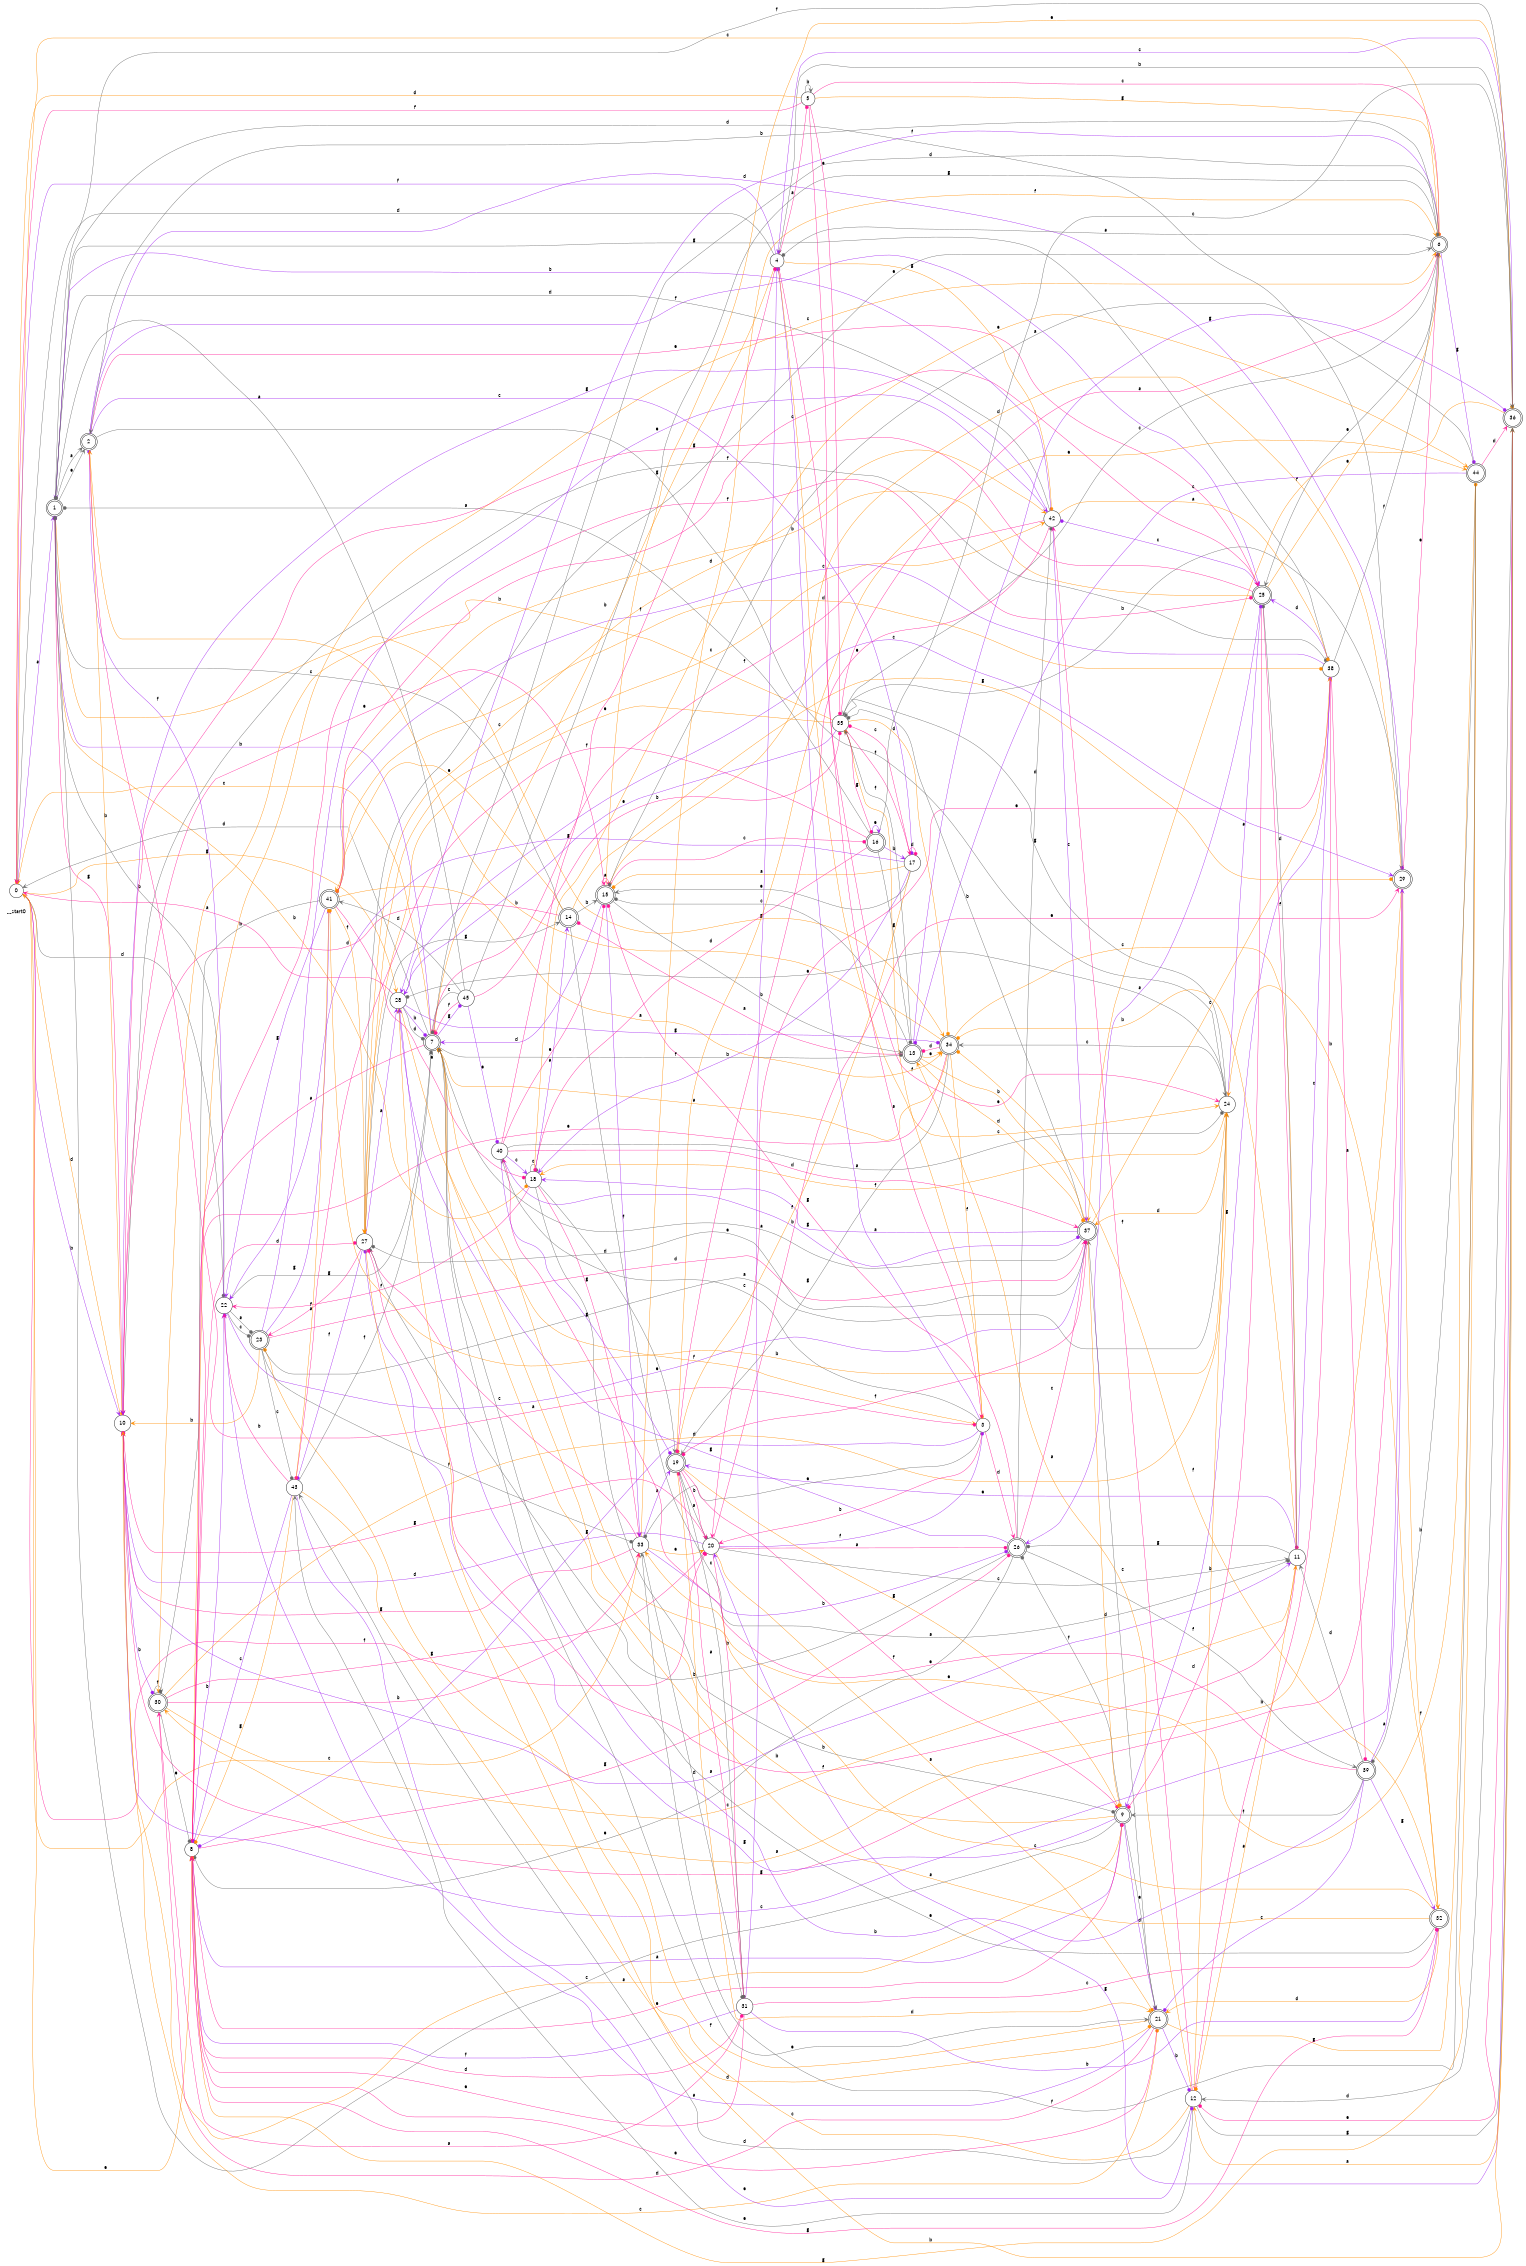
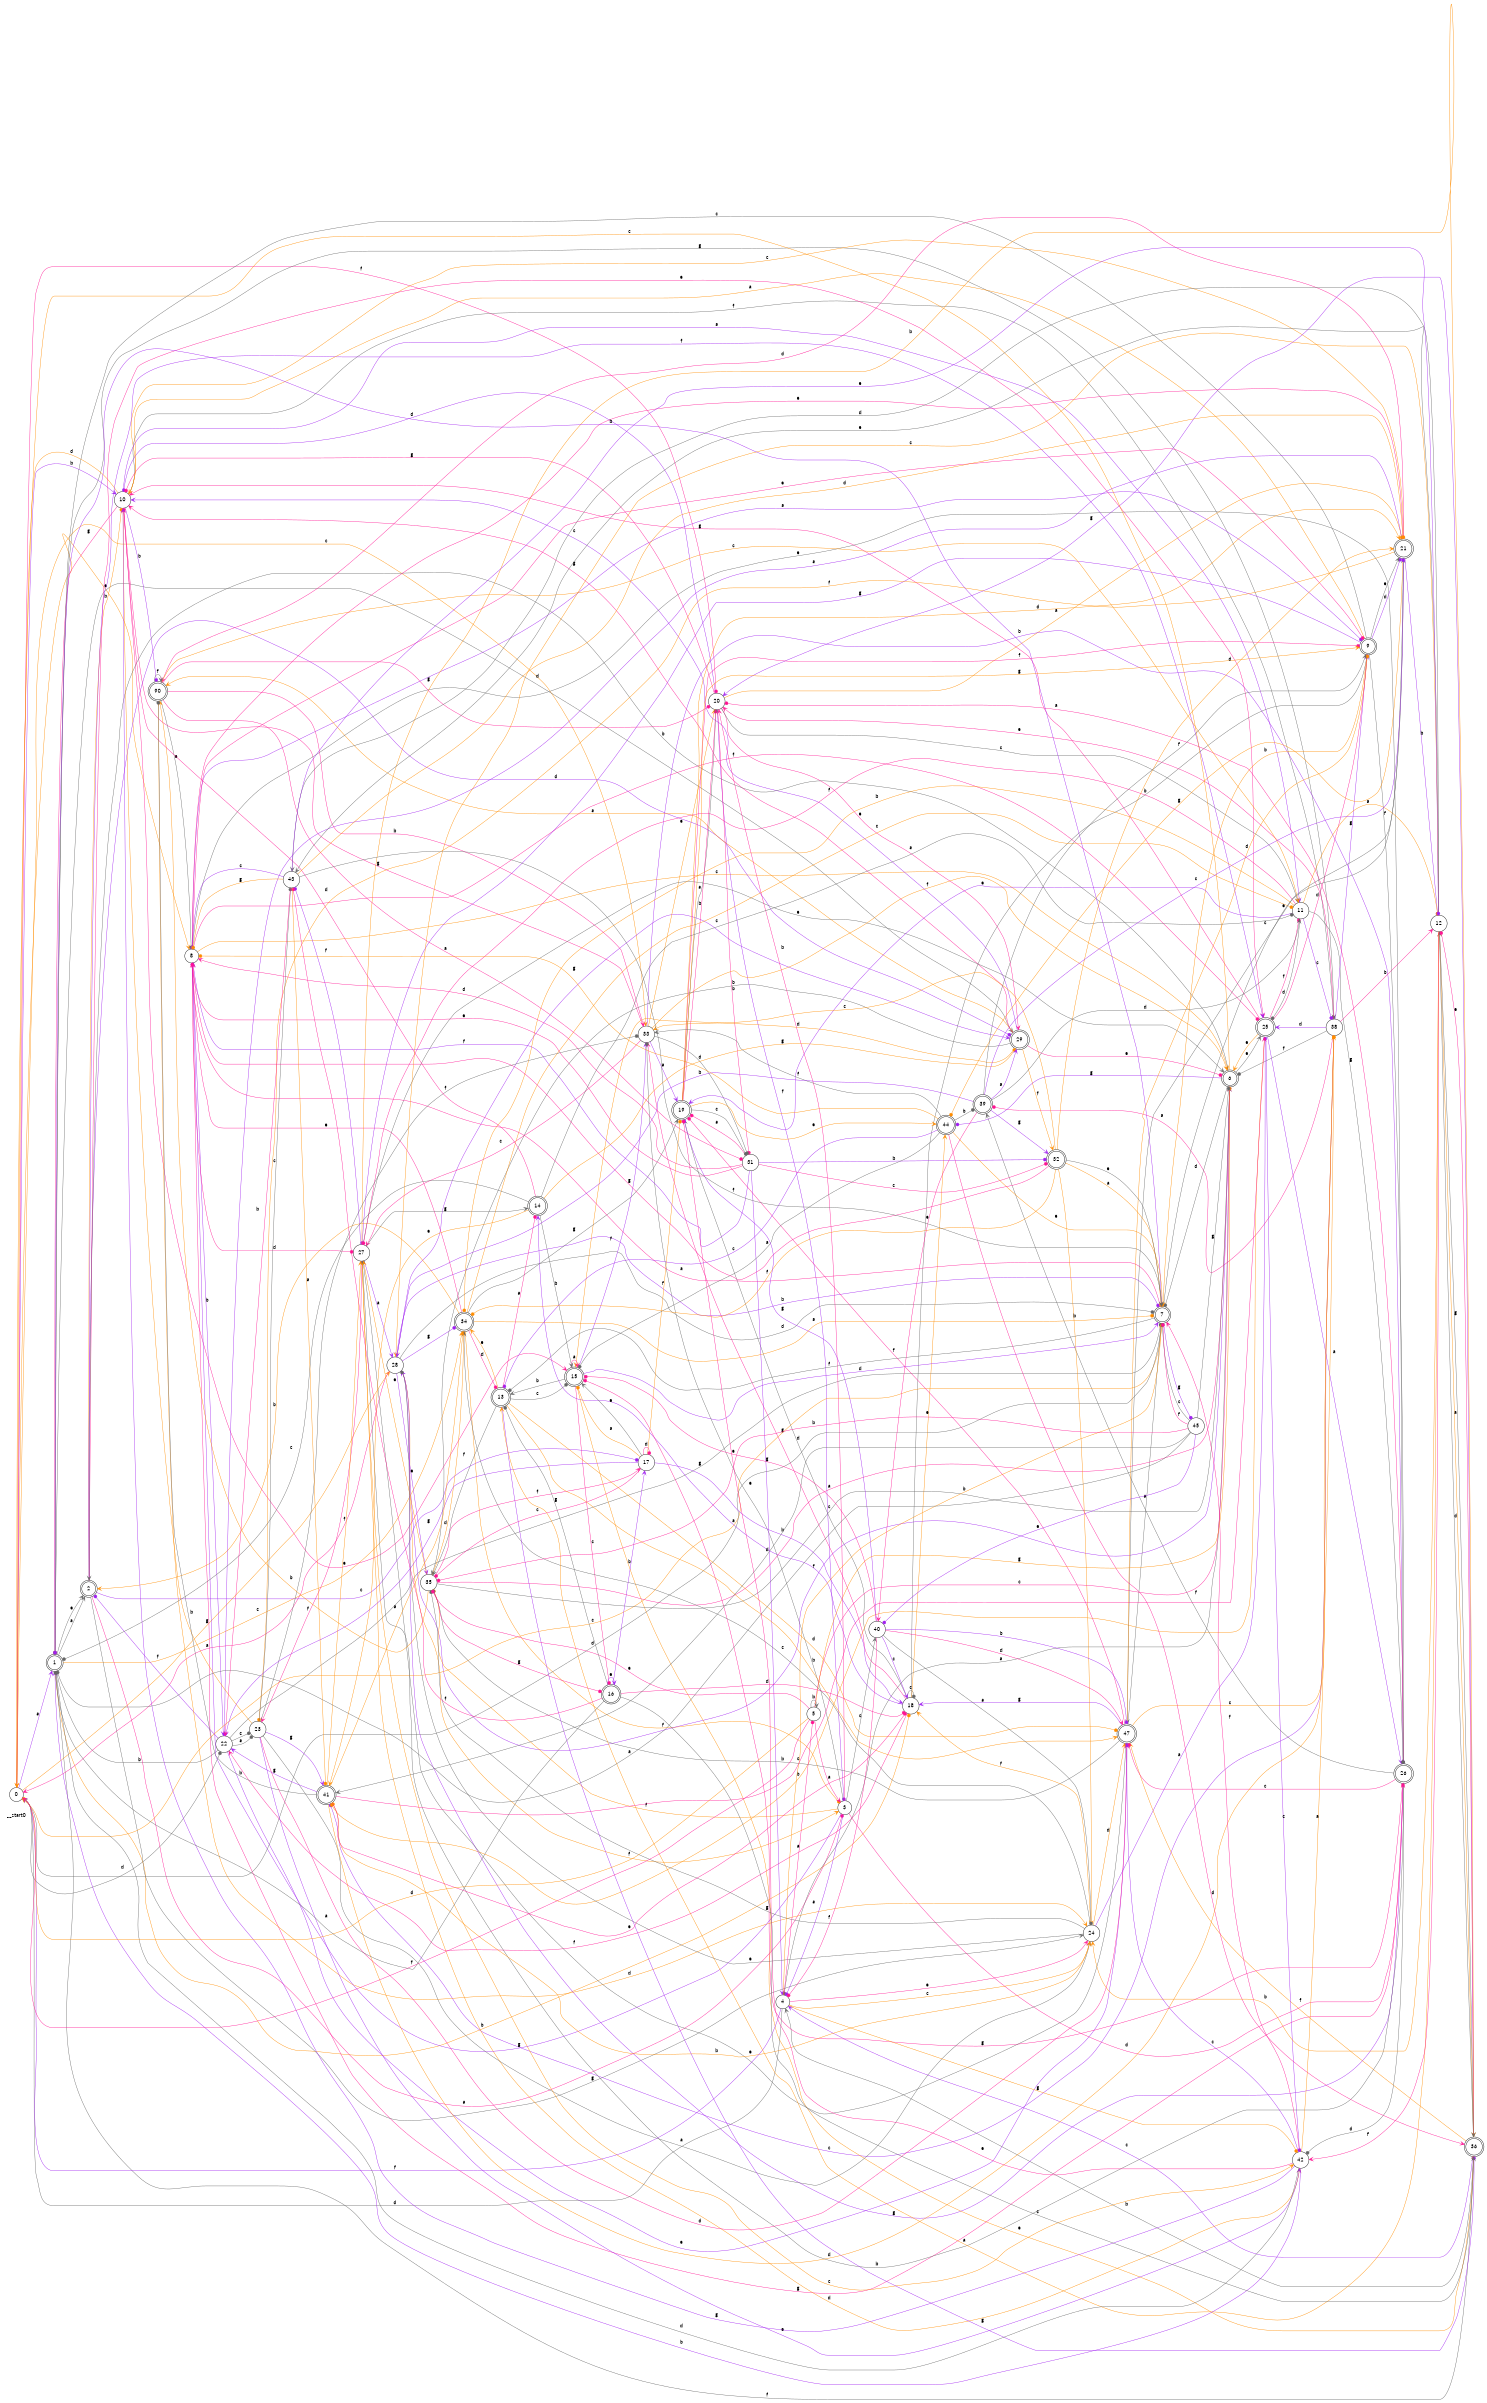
edge "35" -> "28": reversed
node "37": label "37" -> "47"
node "23": shape doublecircle -> circle
edge "20" -> "26": reversed
node "30": label "30" -> "90"
